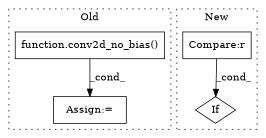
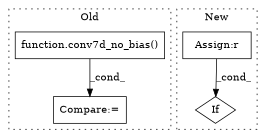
node "function.conv2d_no_bias()": label "function.conv2d_no_bias()" -> "function.conv7d_no_bias()"
node "Compare:r": label "Compare:r" -> "Assign:r"
node "Assign:=": label "Assign:=" -> "Compare:="
